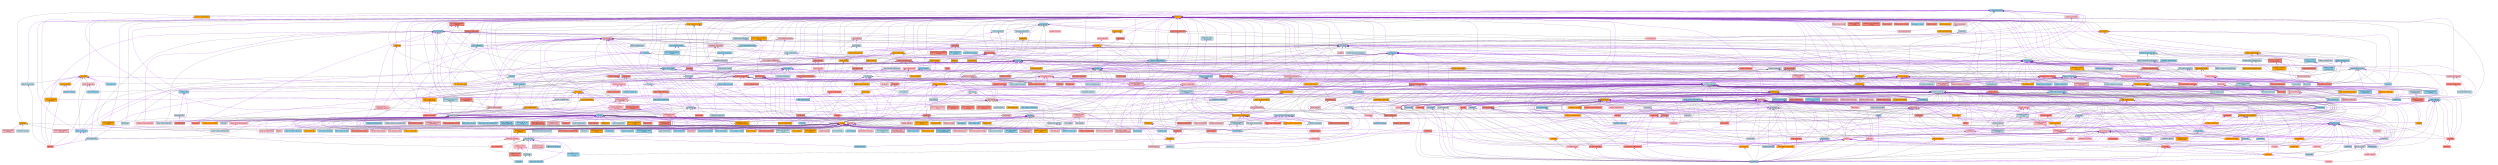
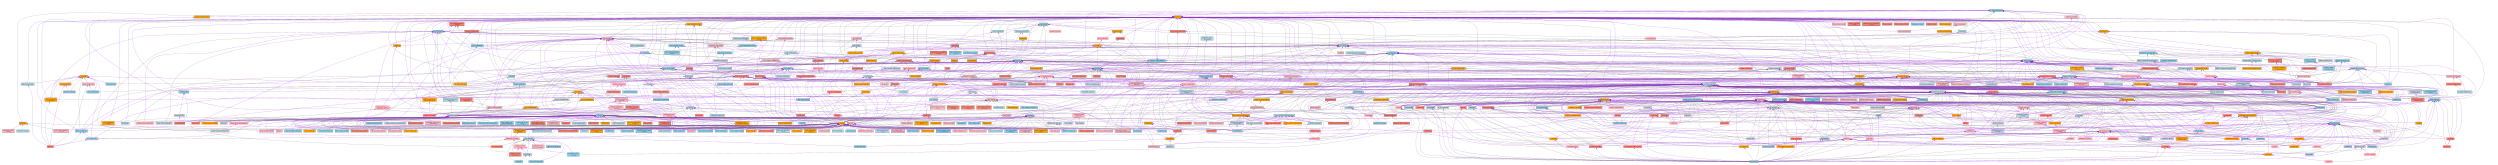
node "widget.cpp": added
